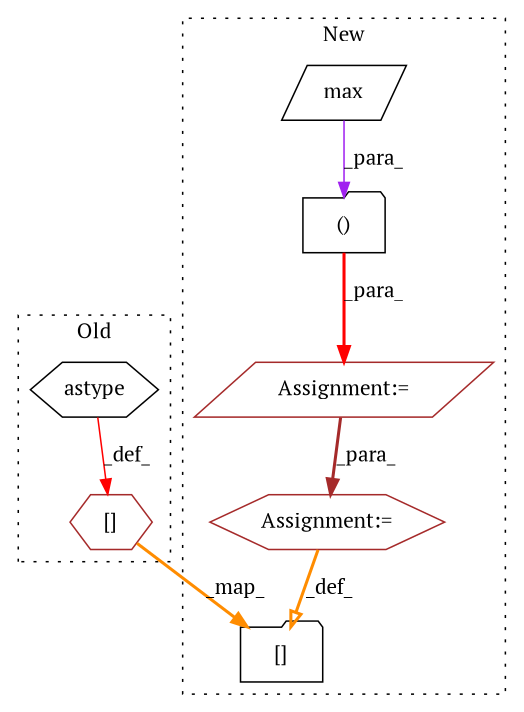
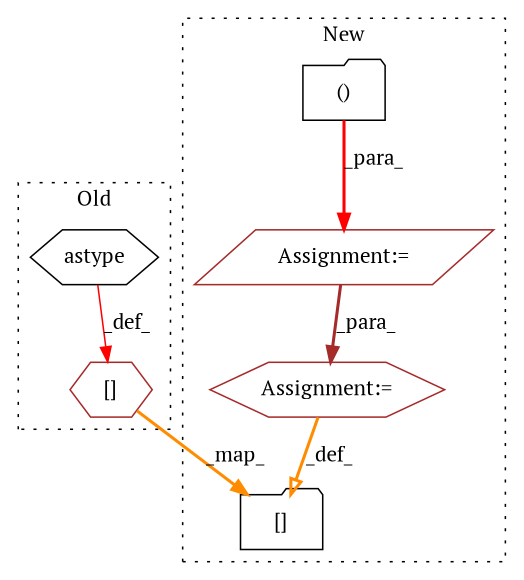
node "max": removed
